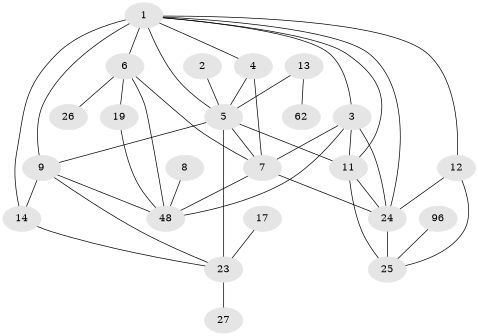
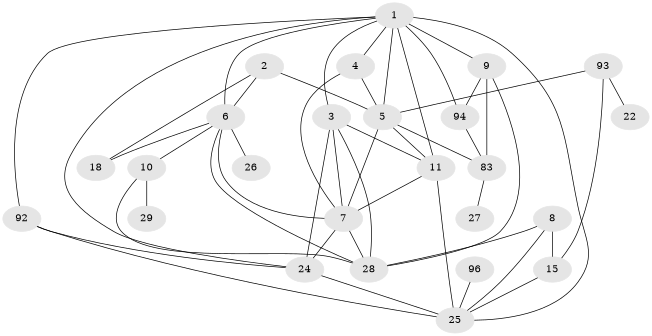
node "13": label "13" -> "93"
edge "2" -- "6": added
node "19": label "19" -> "10"
node "62": label "62" -> "22"
edge "5" -- "9": removed
edge "1" -- "25": added
node "18": added
node "12": label "12" -> "92"
edge "11" -- "24": now "11" -- "7"
node "14": label "14" -> "94"
node "29": added
node "48": label "48" -> "28"
node "17": removed
node "23": label "23" -> "83"
node "15": added
edge "8" -- "25": added
